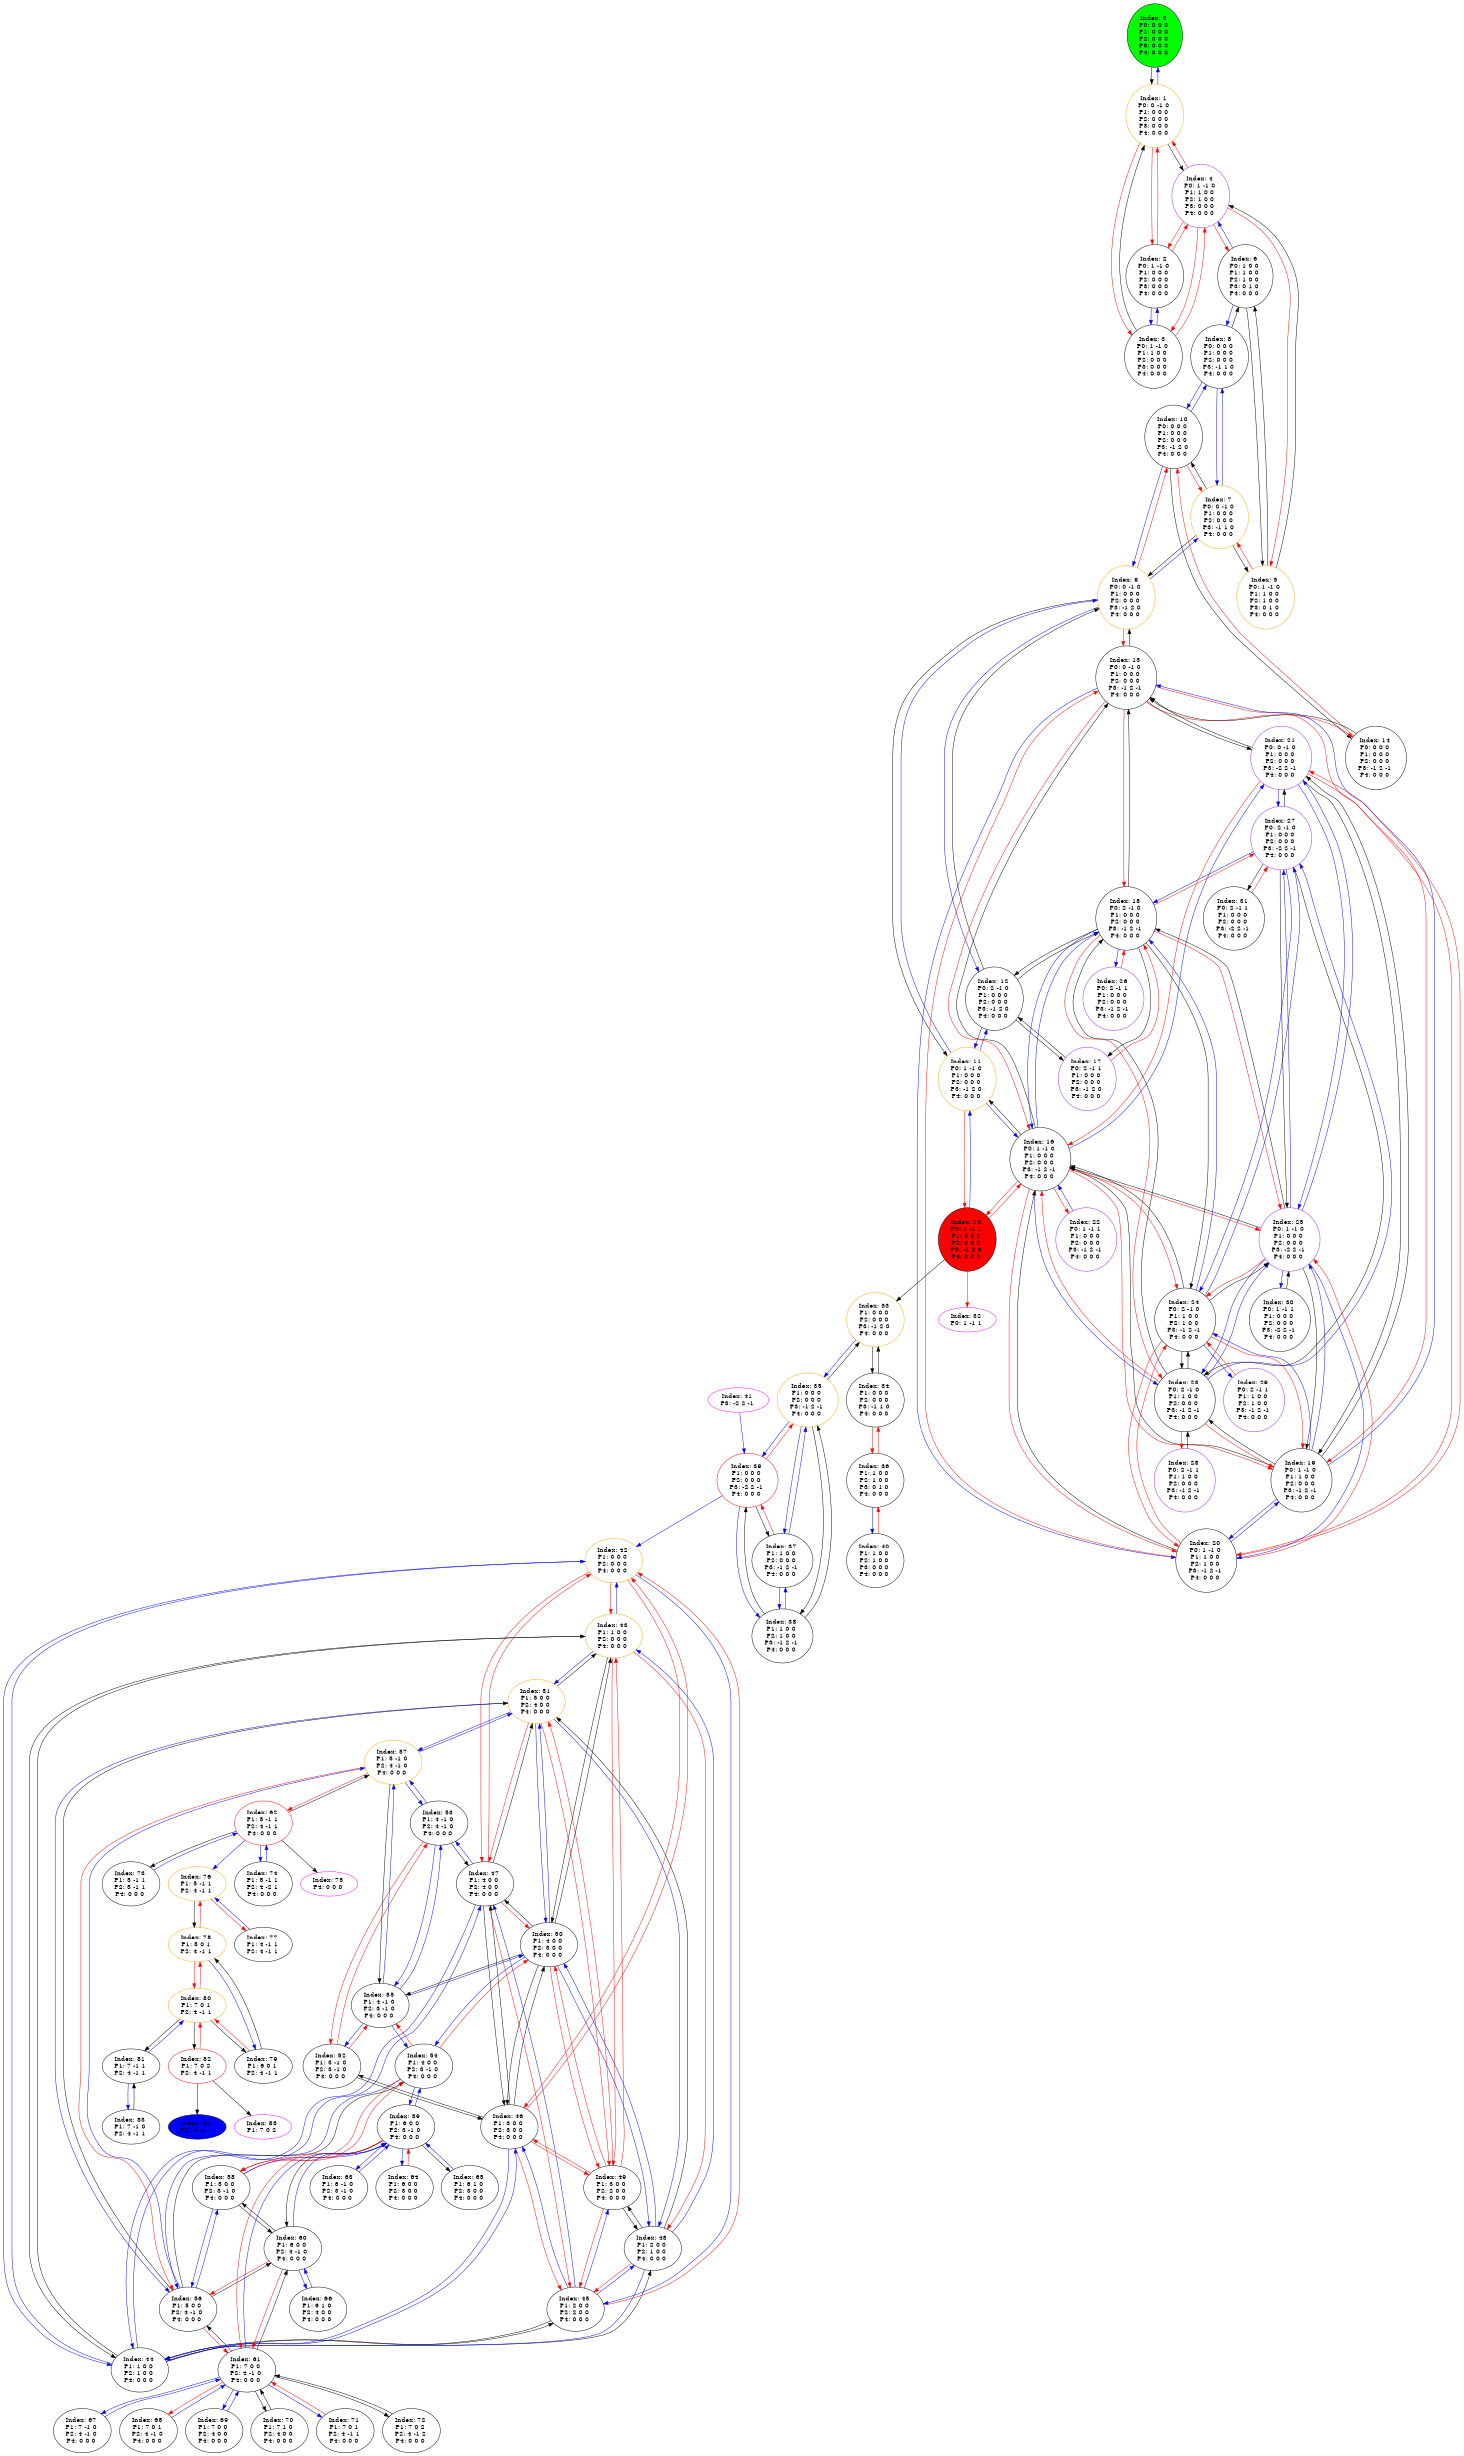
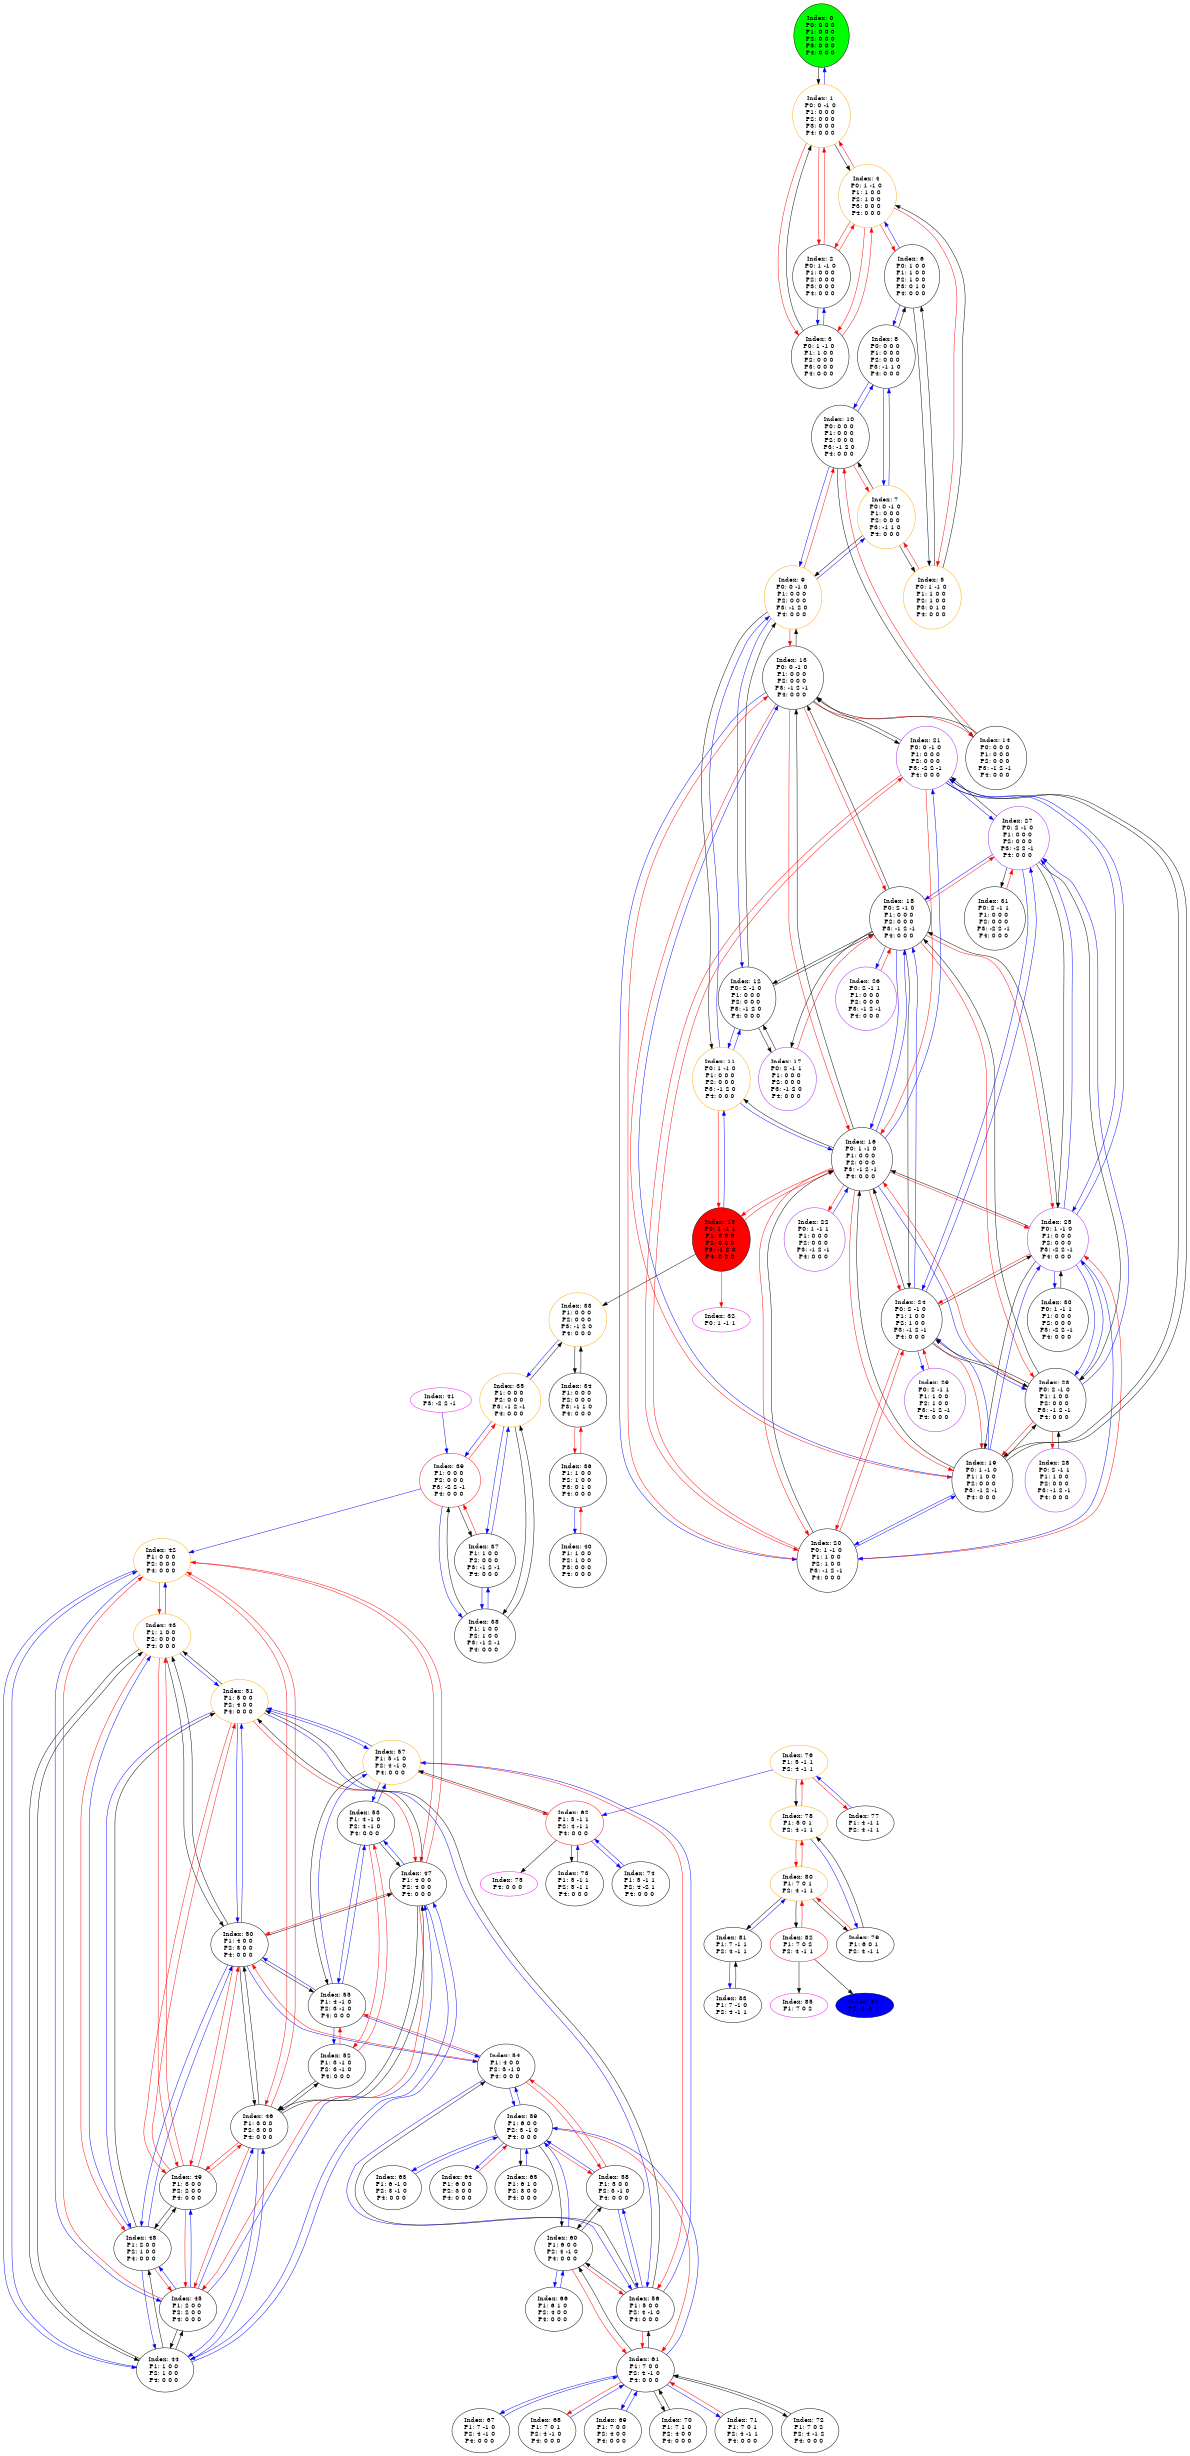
node "Index: 4 P0: 1 -1 0 P1: 1 0 0 P2: 1 0 0 P3: 0 0 0 P4: 0 0 0": color purple -> orange
edge "Index: 62 P1: 5 -1 1 P2: 4 -1 1 P4: 0 0 0" -> "Index: 76 P1: 5 -1 1 P2: 4 -1 1": reversed
